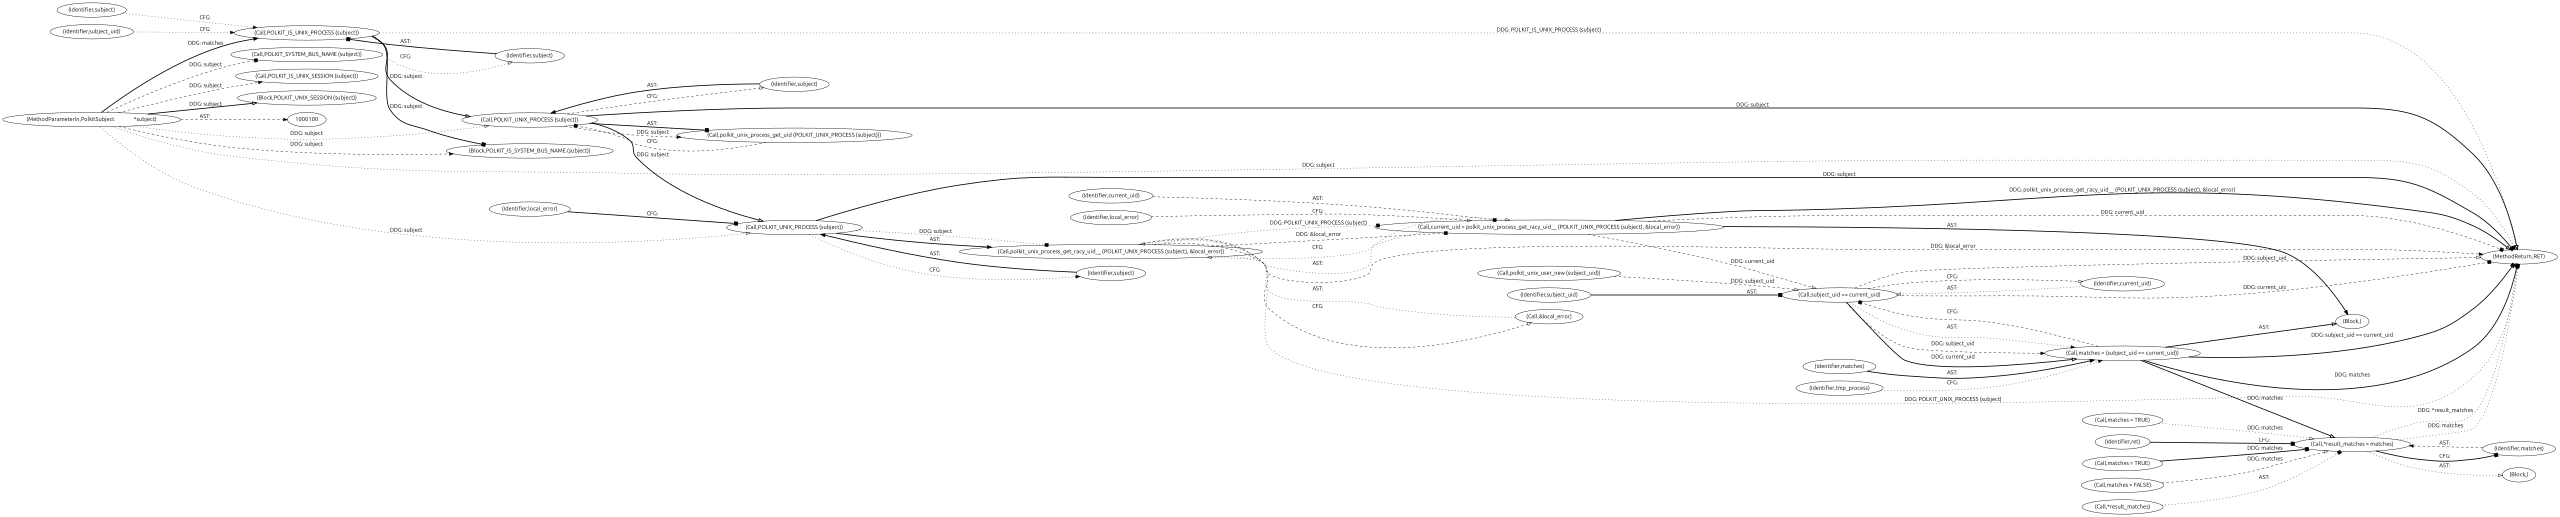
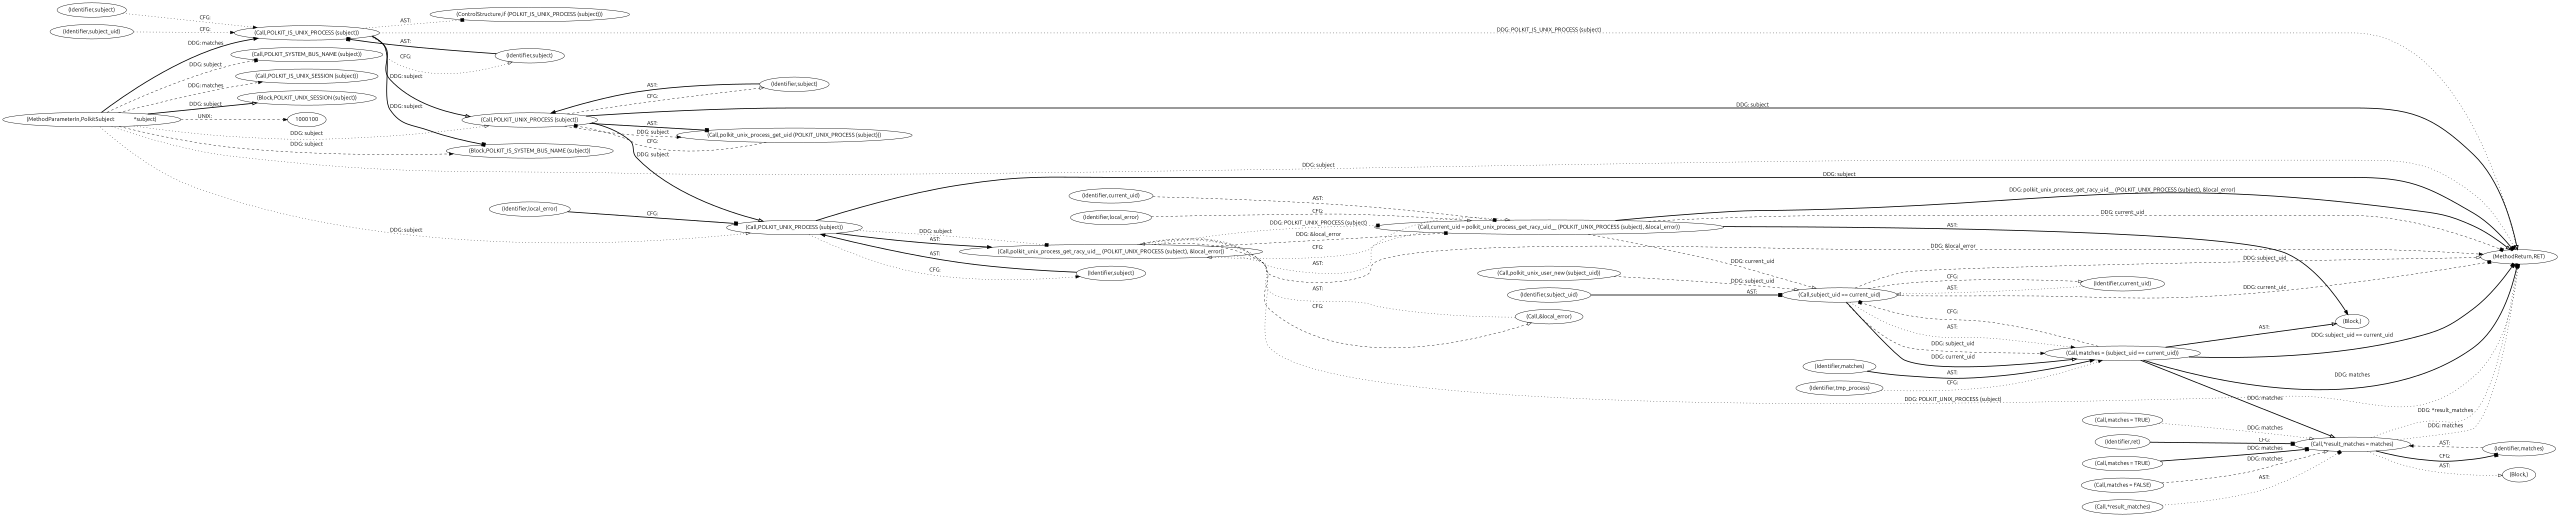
node "(ControlStructure,if (POLKIT_IS_UNIX_PROCESS (subject)))": added
edge "(MethodParameterIn,PolkitSubject                *subject)" -> "(Call,POLKIT_IS_UNIX_SESSION (subject))": label "DDG: subject" -> "DDG: matches"
edge "(MethodParameterIn,PolkitSubject                *subject)" -> "1000100": label "AST: " -> "UNIX: "
